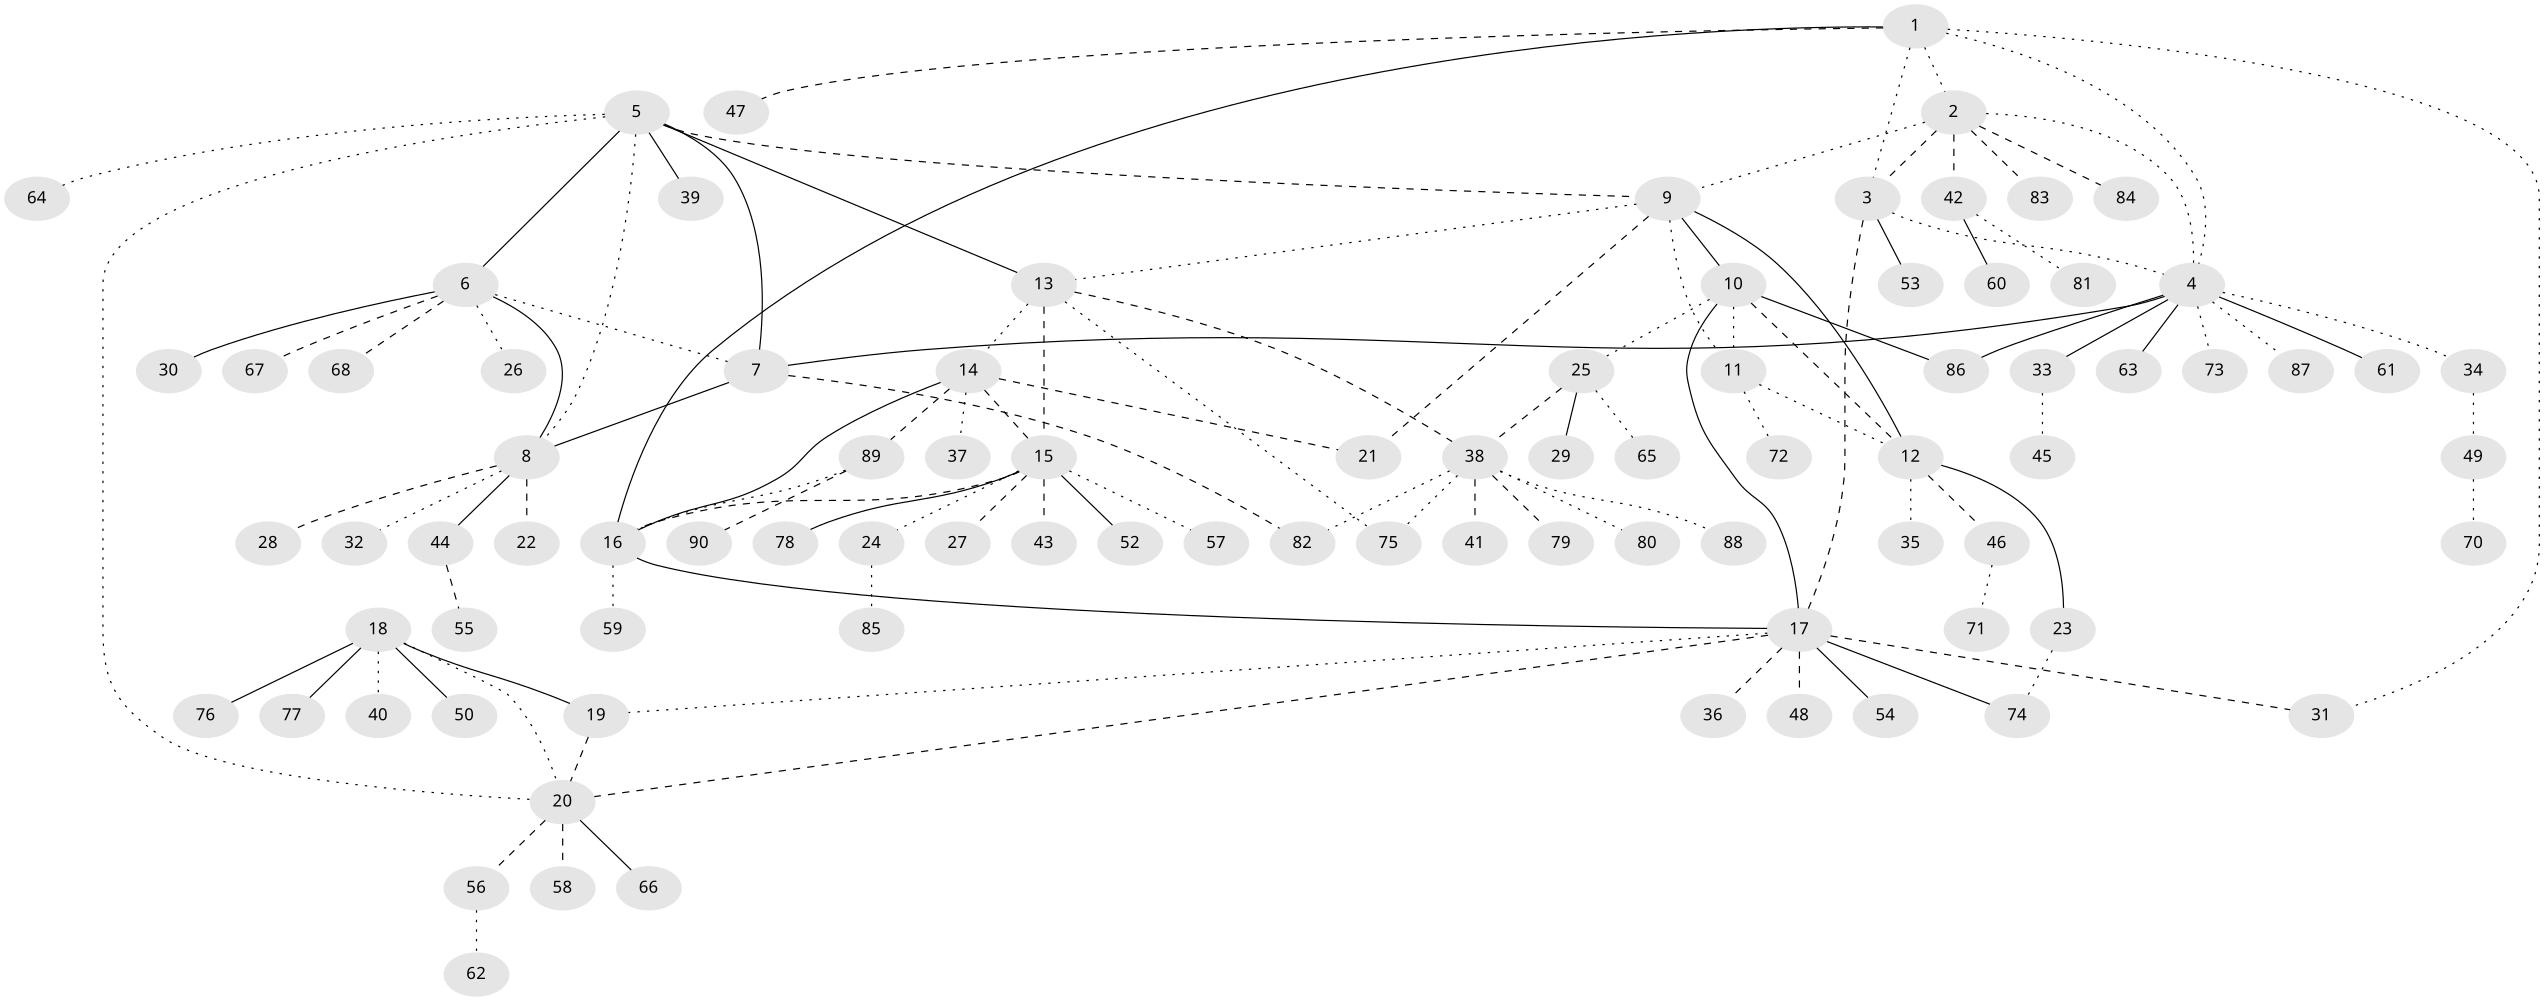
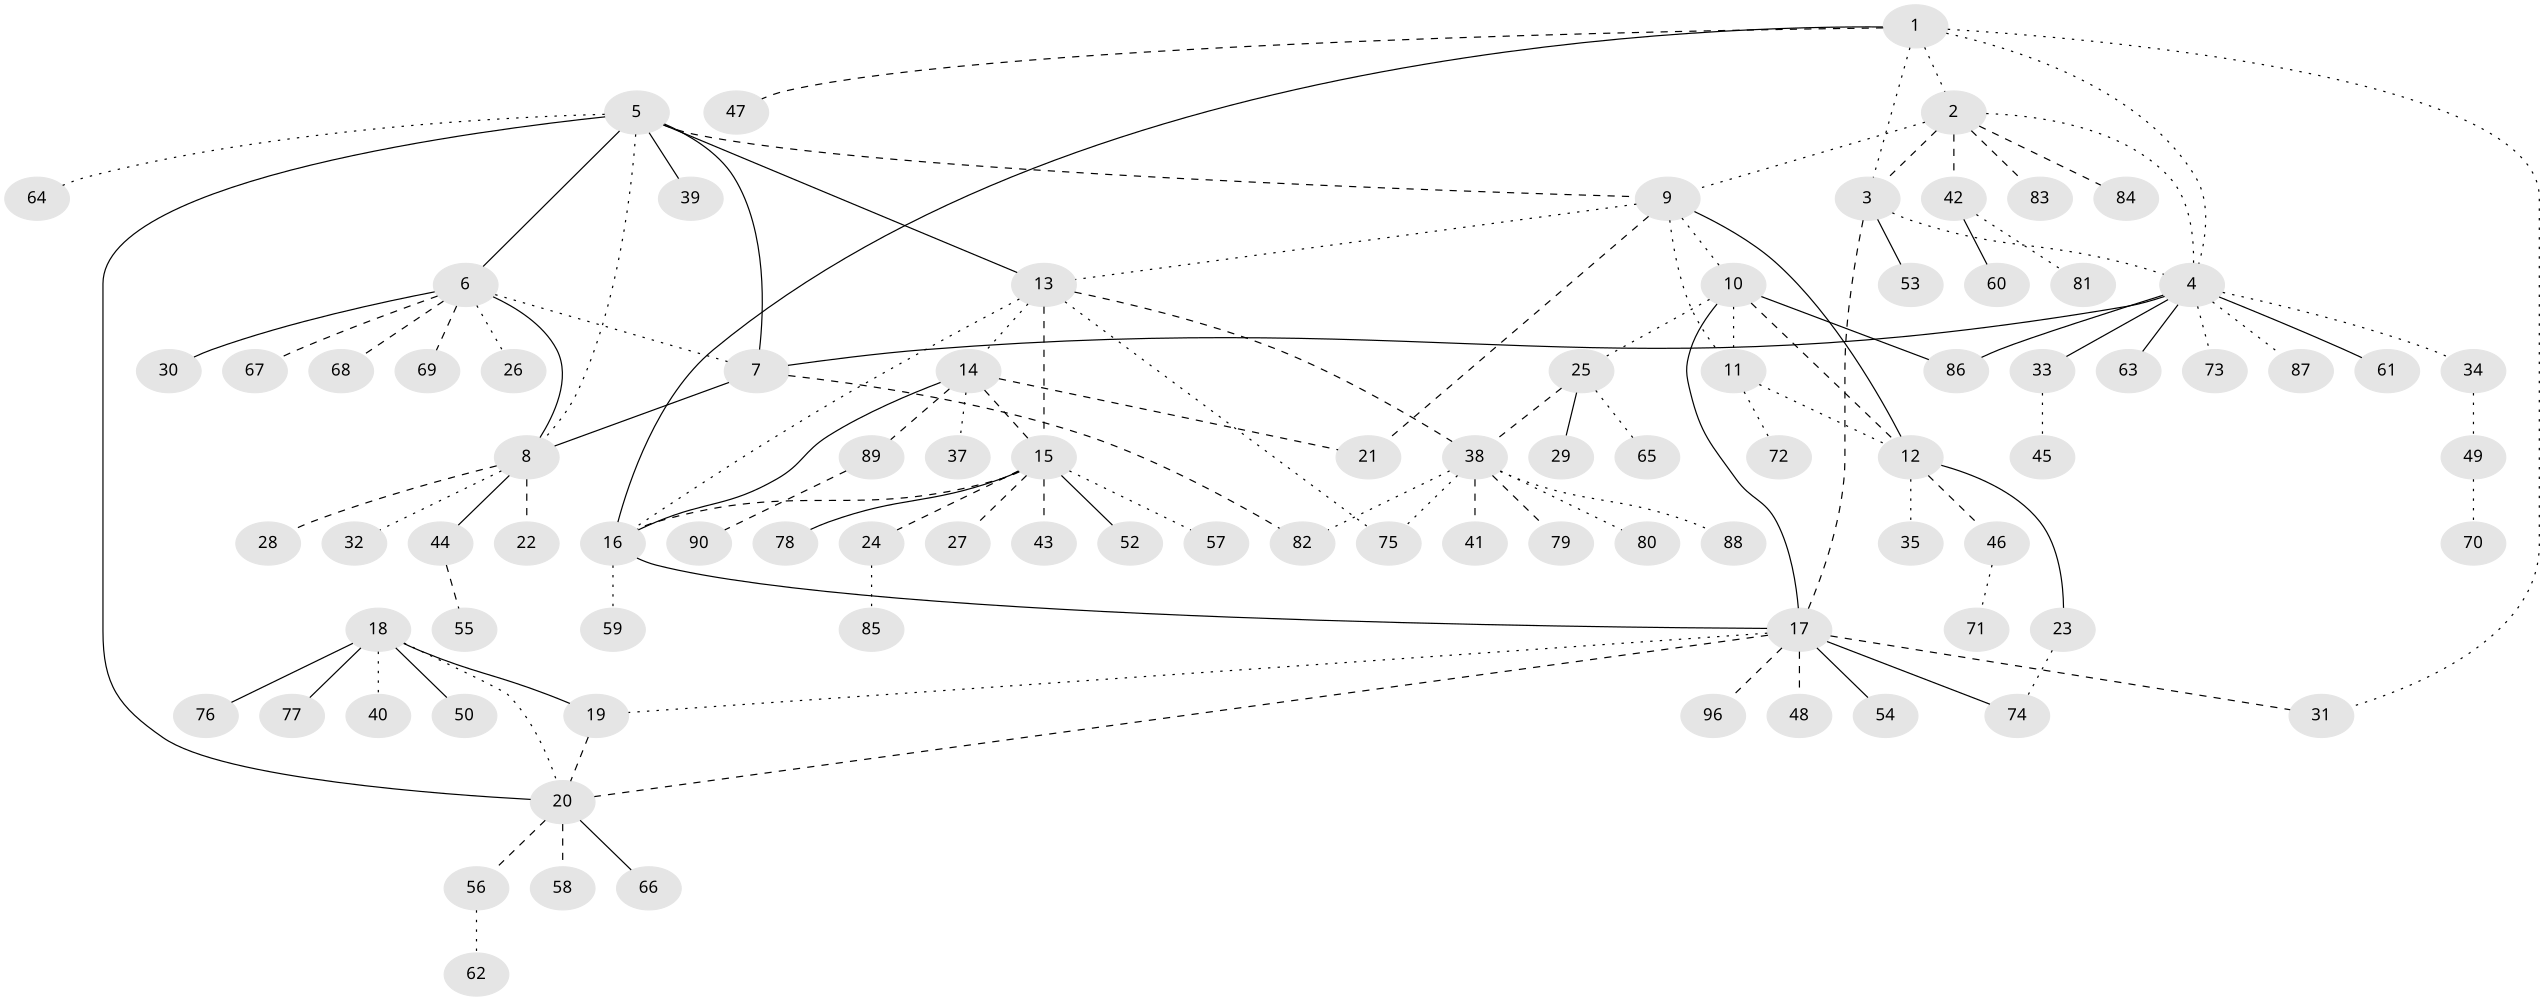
edge "9" -- "10": style solid -> dotted
node "69": added
edge "5" -- "20": style dotted -> solid
edge "89" -- "16": now "13" -- "16"
edge "15" -- "24": style dotted -> dashed
node "36": label "36" -> "96"
